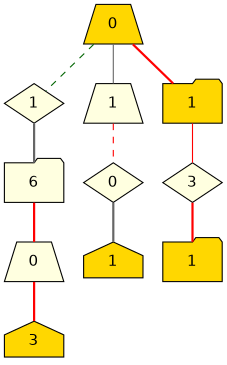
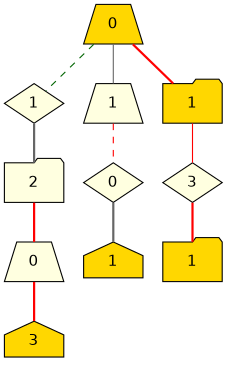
node "6": label "6" -> "2"
